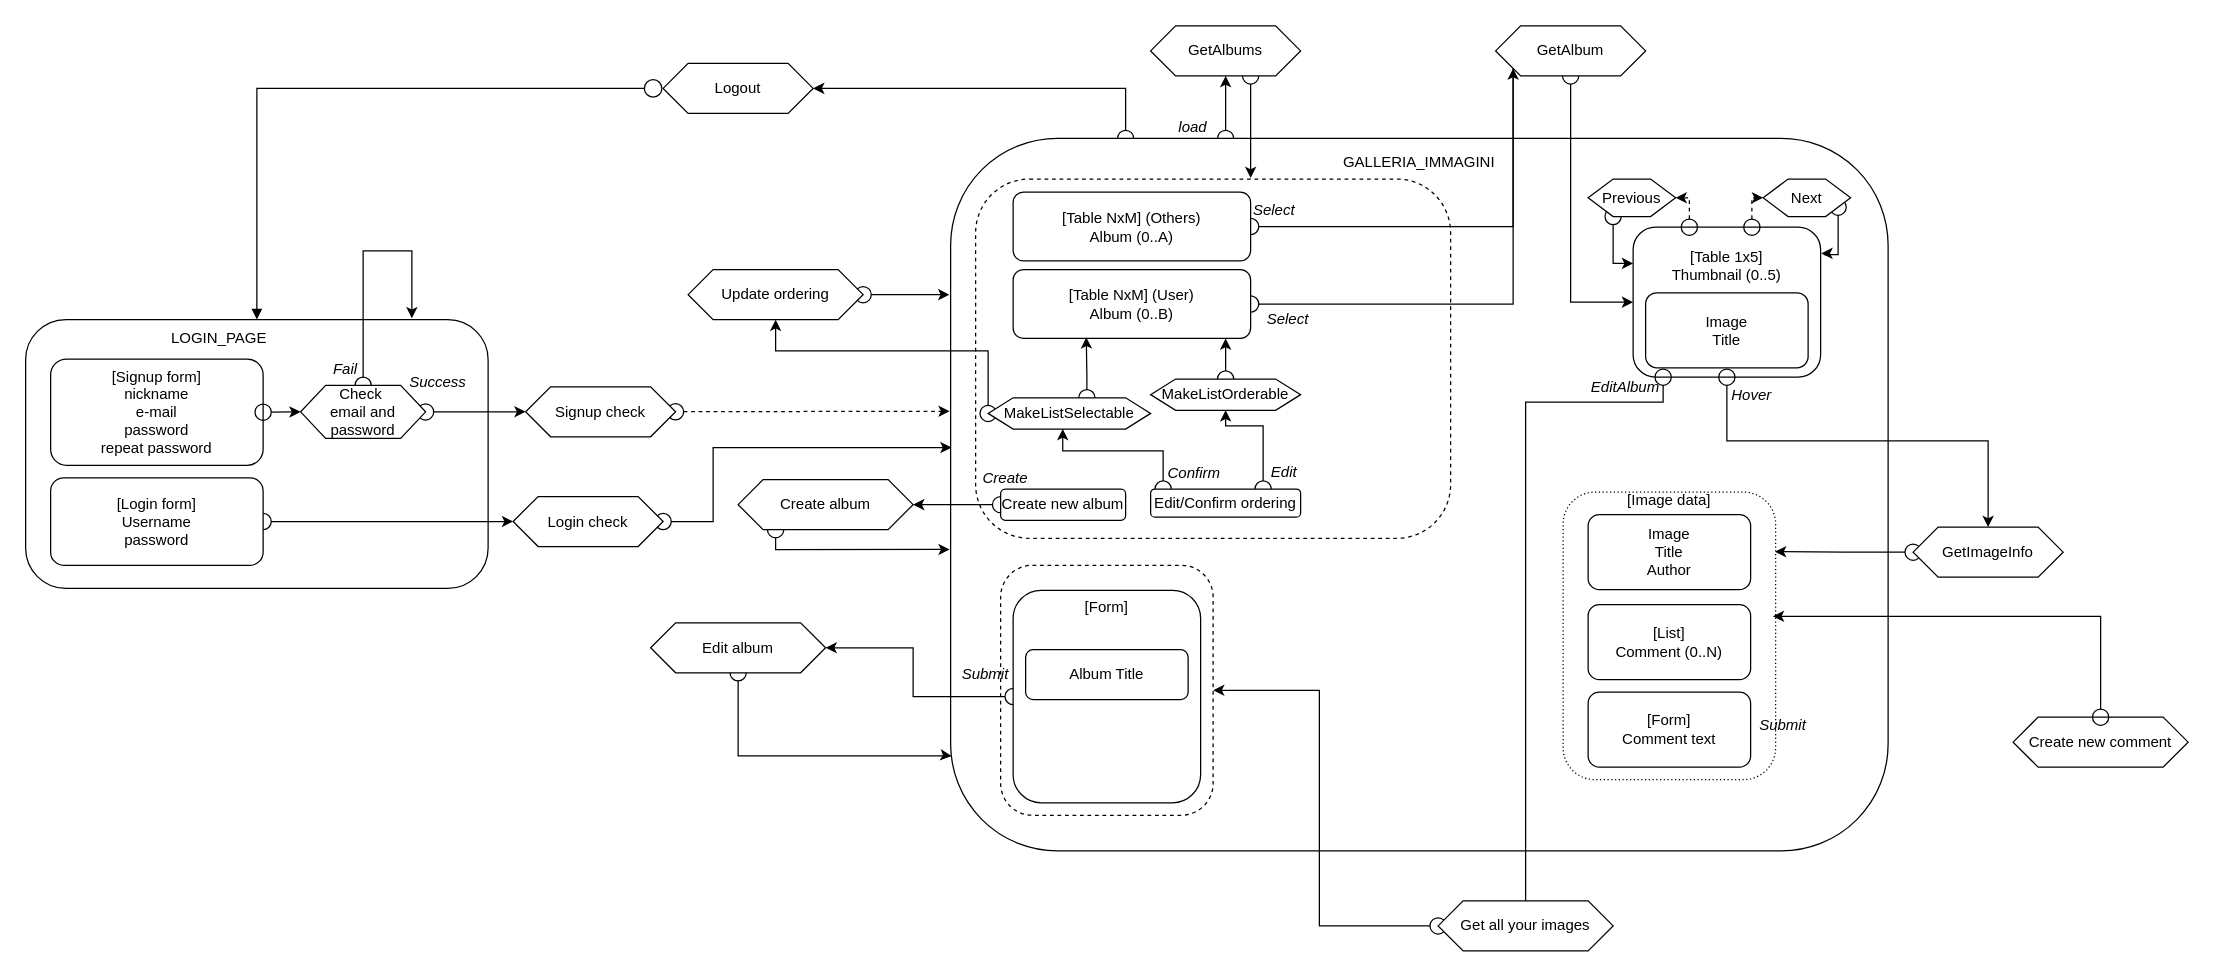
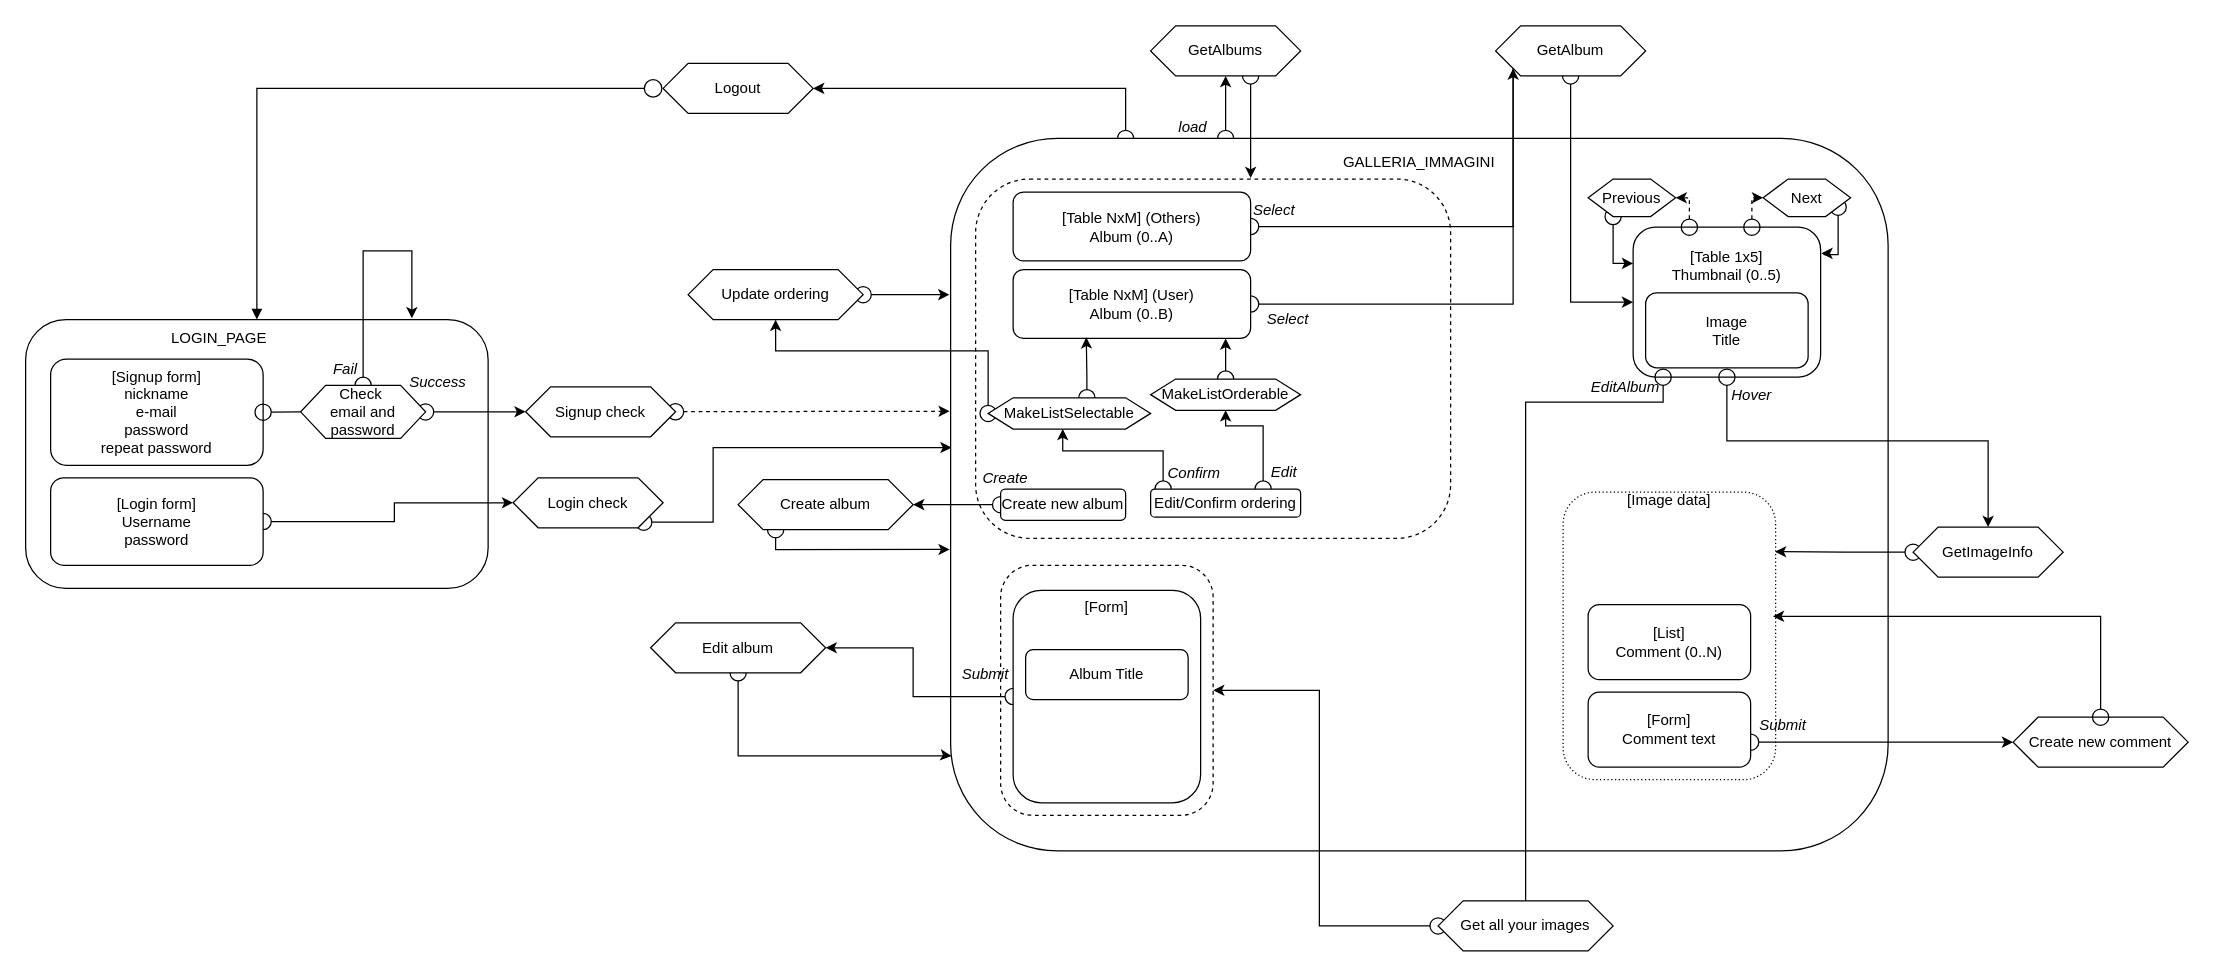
edge "Check email and password" -- "[Signup form] nickname e-mail password repeat password": arrowhead classic -> none
node "Login check": moved (588, 521) -> (588, 503)
node "Image Title Author": removed
edge "[Form] Comment text" -- "Create new comment": added
